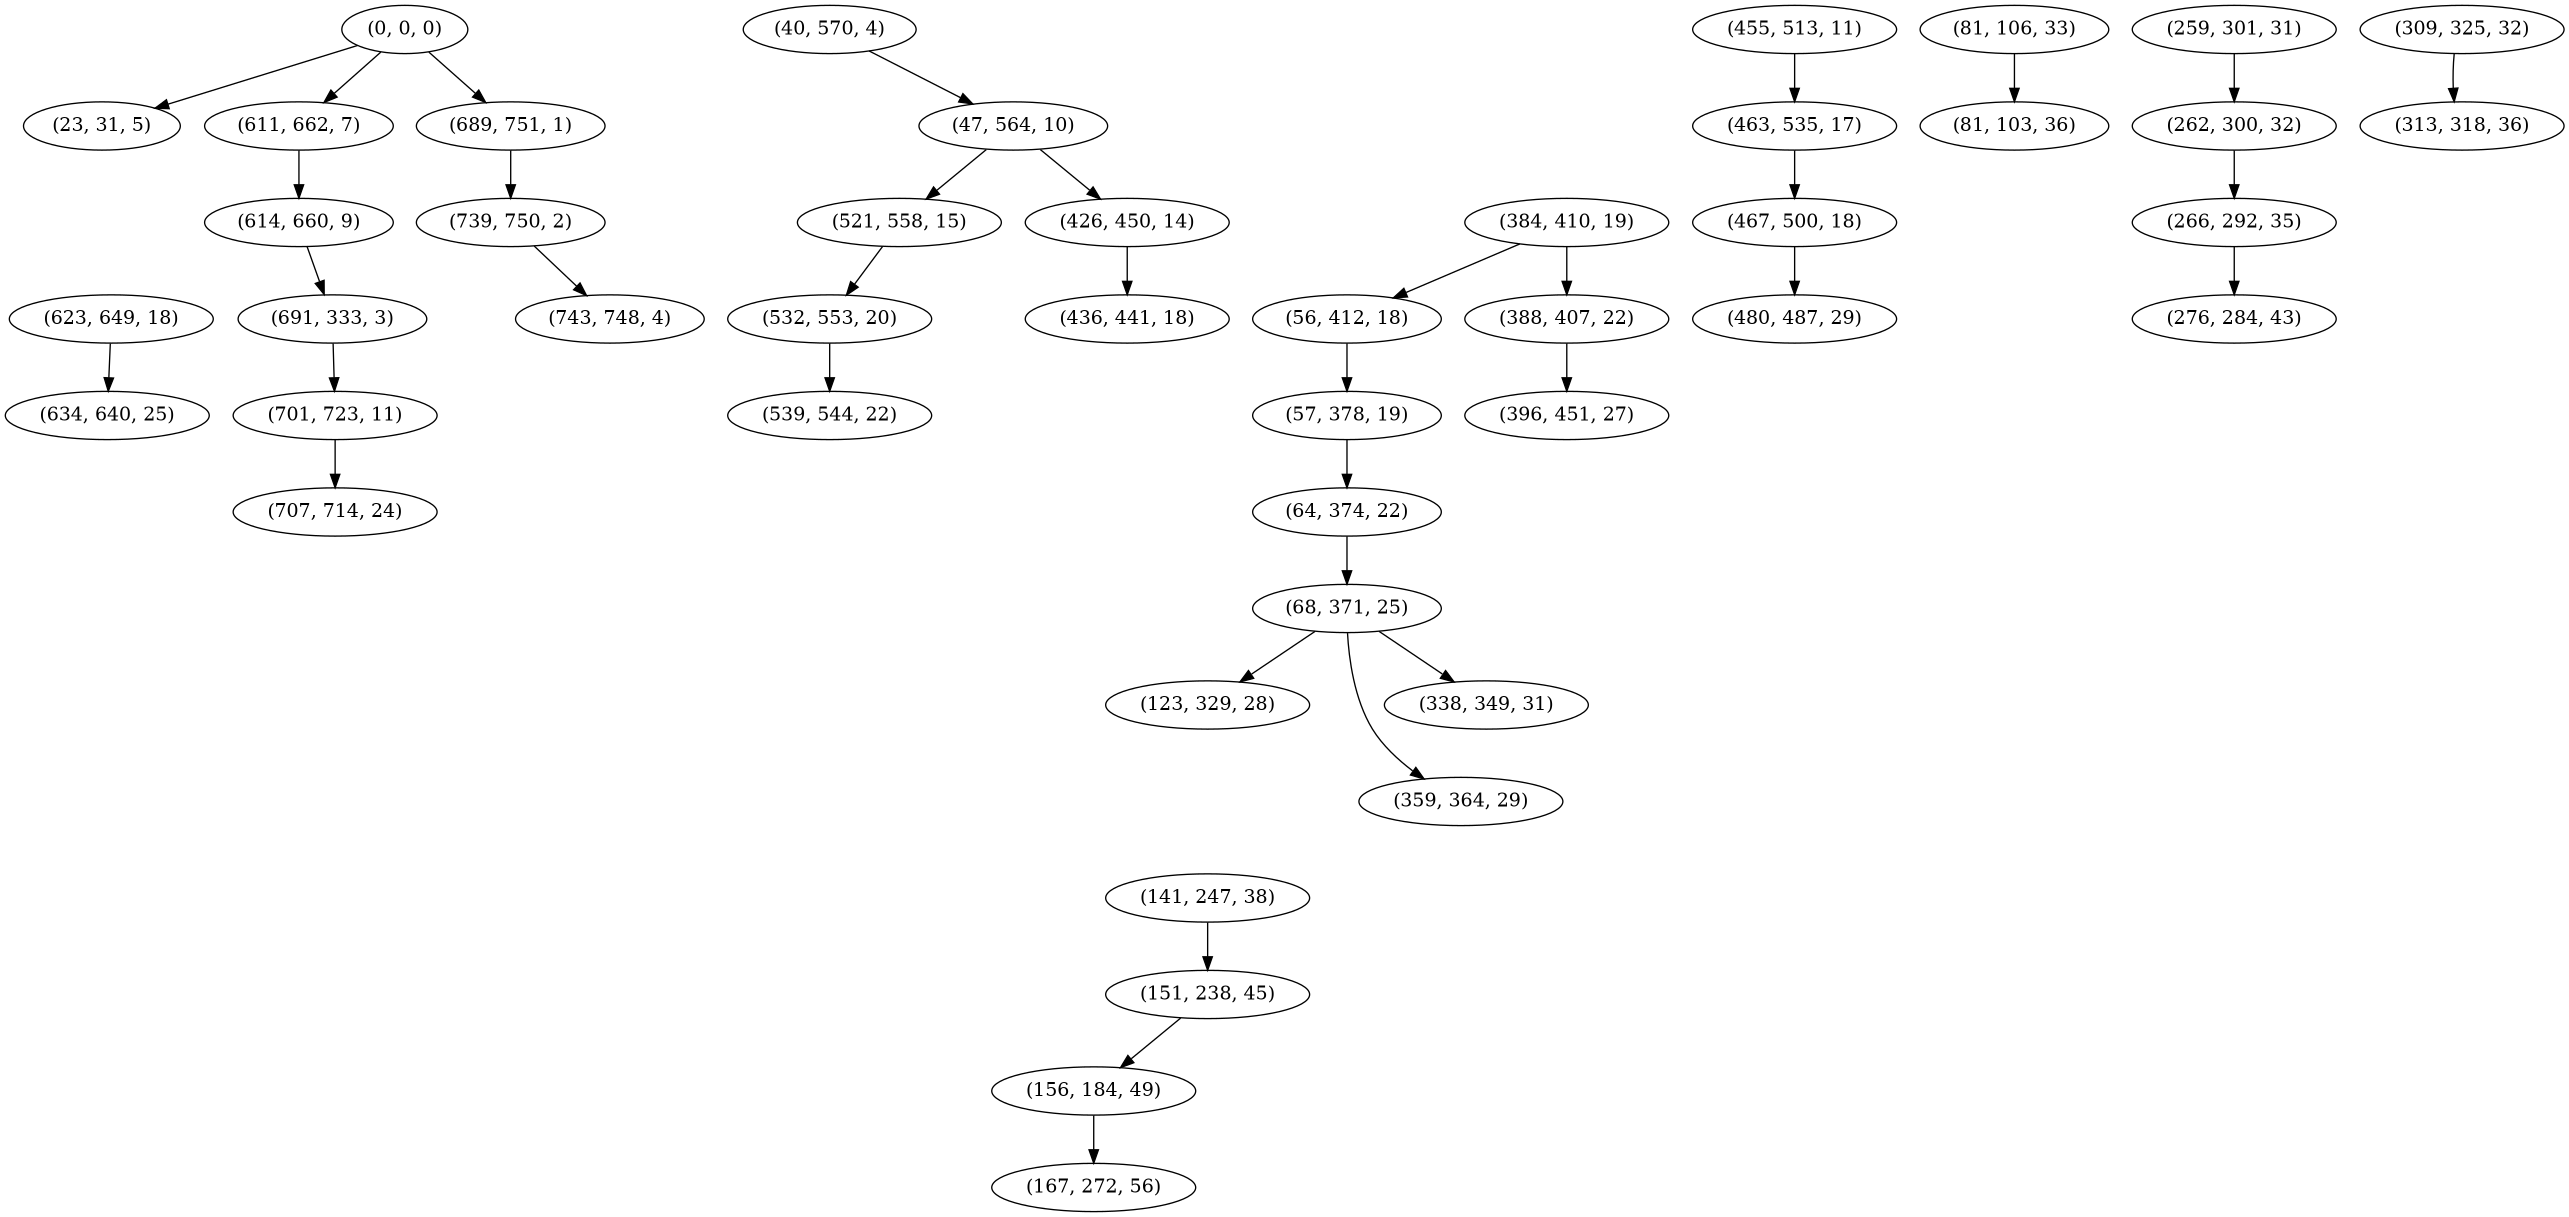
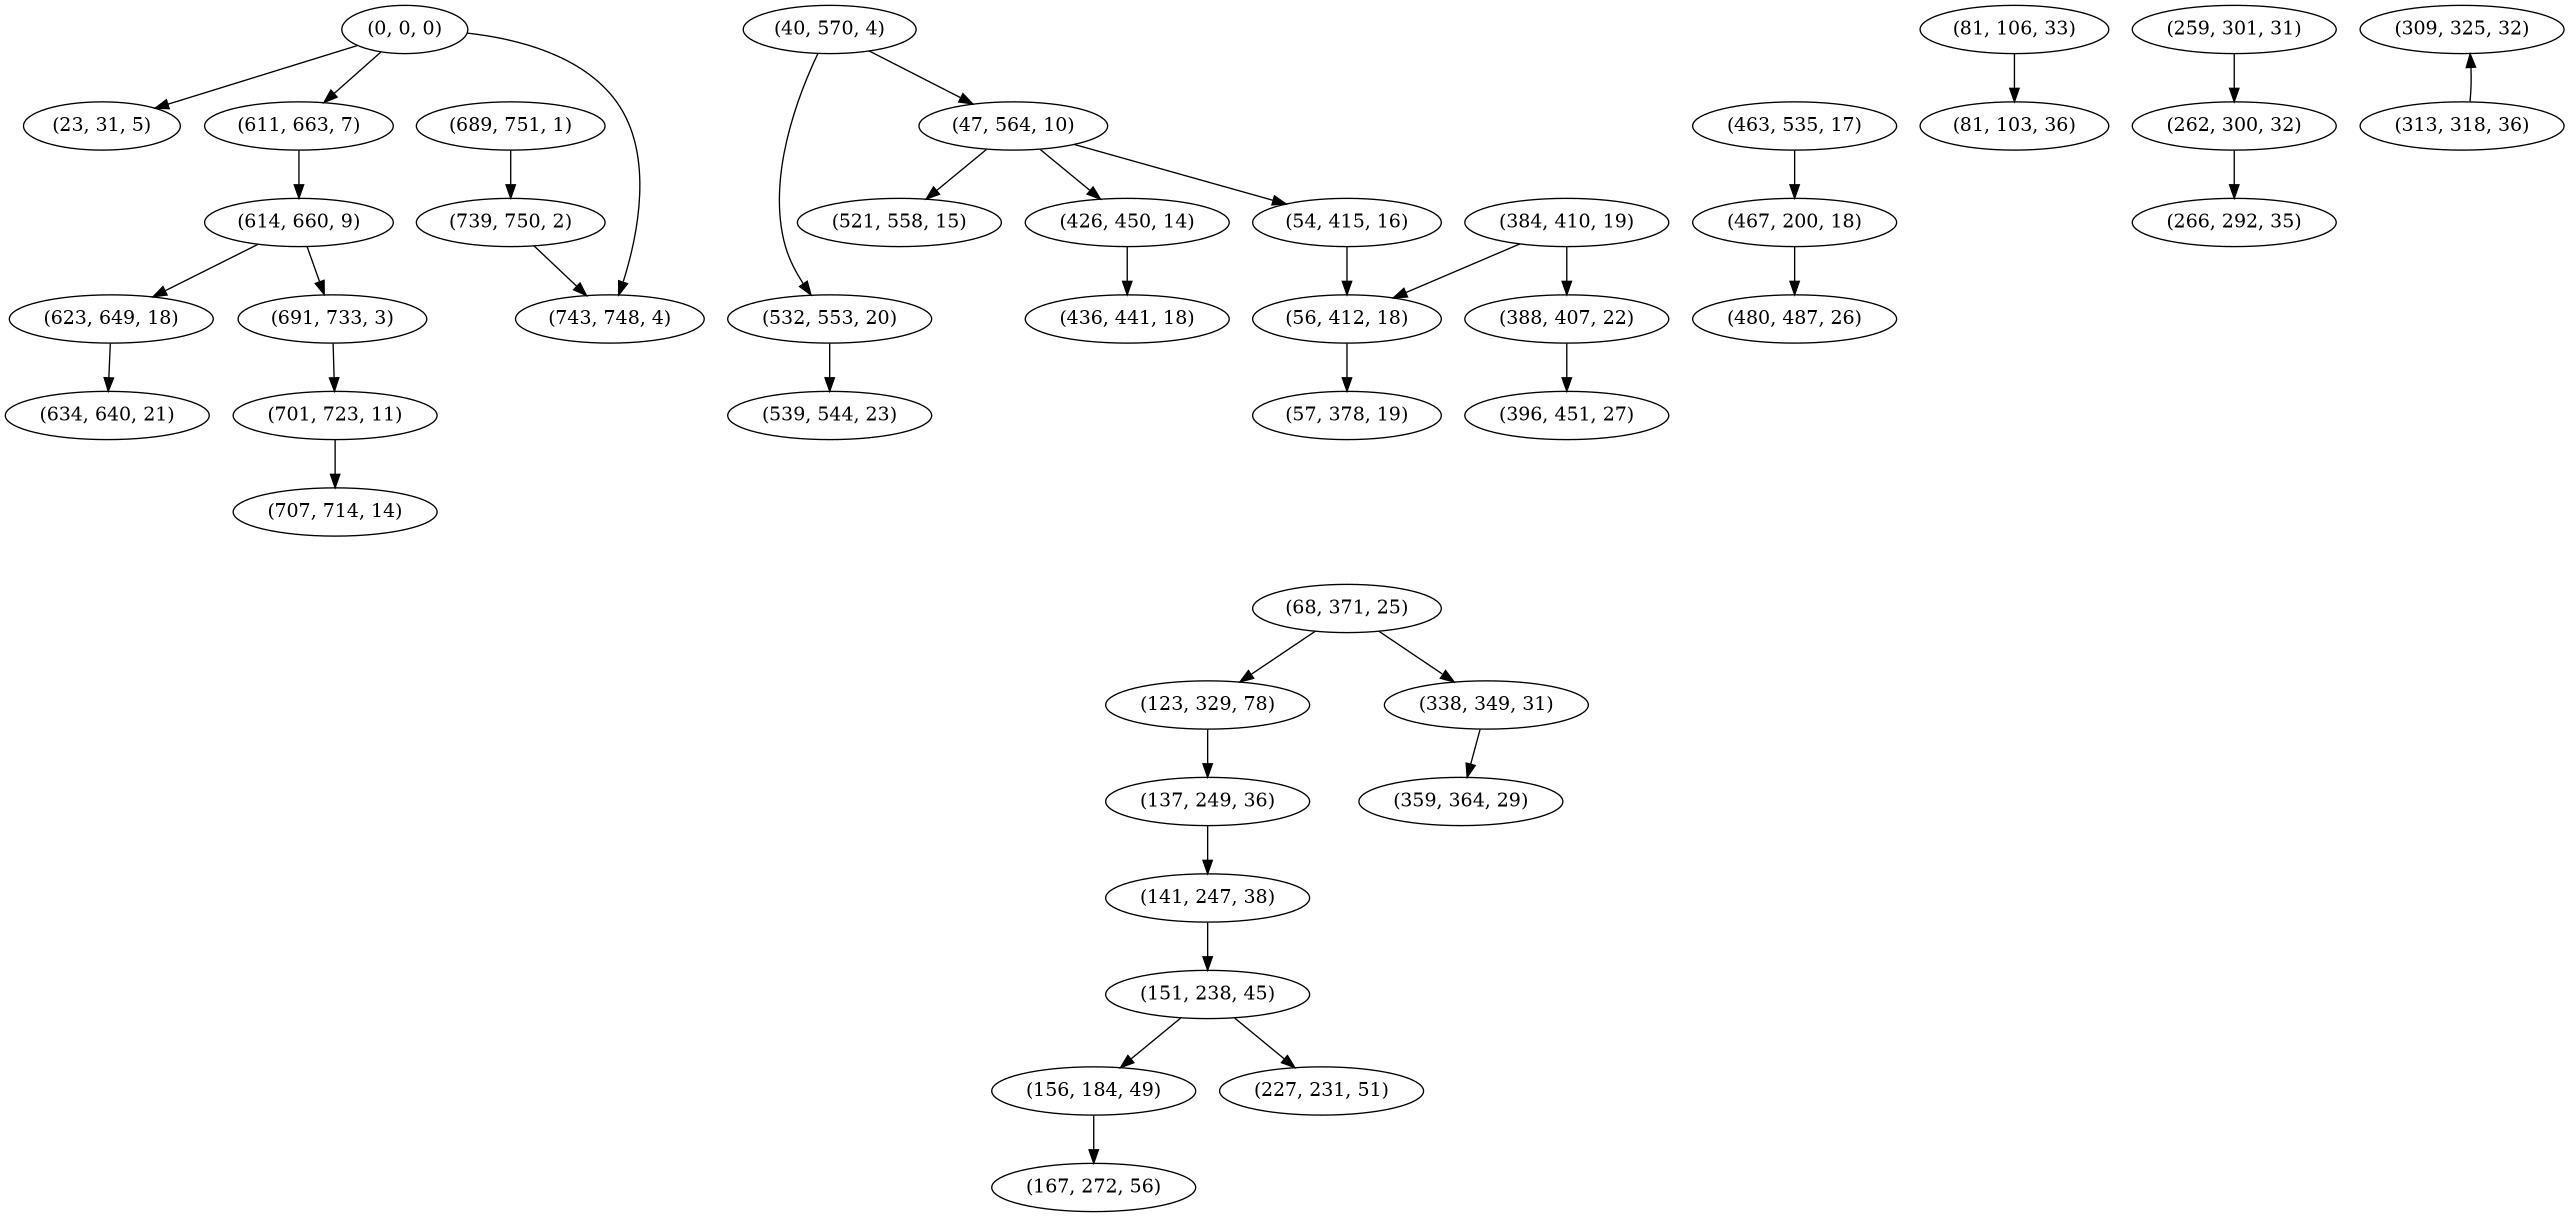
node "(455, 513, 11)": removed
edge "(309, 325, 32)" -> "(313, 318, 36)": reversed
edge "(0, 0, 0)" -> "(689, 751, 1)": now "(0, 0, 0)" -> "(743, 748, 4)"
node "(611, 662, 7)": label "(611, 662, 7)" -> "(611, 663, 7)"
node "(54, 415, 16)": added
node "(467, 500, 18)": label "(467, 500, 18)" -> "(467, 200, 18)"
edge "(521, 558, 15)" -> "(532, 553, 20)": now "(40, 570, 4)" -> "(532, 553, 20)"
edge "(614, 660, 9)" -> "(623, 649, 18)": added
node "(691, 333, 3)": label "(691, 333, 3)" -> "(691, 733, 3)"
node "(480, 487, 29)": label "(480, 487, 29)" -> "(480, 487, 26)"
node "(276, 284, 43)": removed
node "(634, 640, 25)": label "(634, 640, 25)" -> "(634, 640, 21)"
node "(539, 544, 22)": label "(539, 544, 22)" -> "(539, 544, 23)"
node "(707, 714, 24)": label "(707, 714, 24)" -> "(707, 714, 14)"
node "(64, 374, 22)": removed
node "(123, 329, 28)": label "(123, 329, 28)" -> "(123, 329, 78)"
edge "(68, 371, 25)" -> "(359, 364, 29)": now "(338, 349, 31)" -> "(359, 364, 29)"
node "(137, 249, 36)": added
node "(227, 231, 51)": added
